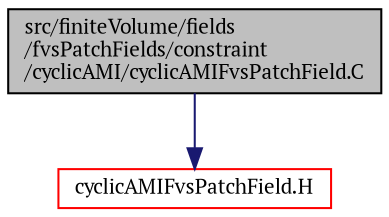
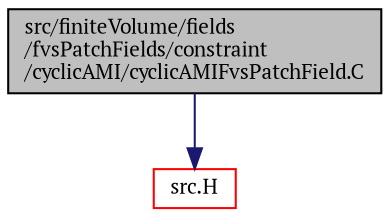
node "cyclicAMIFvsPatchField.H": label "cyclicAMIFvsPatchField.H" -> "src.H"
